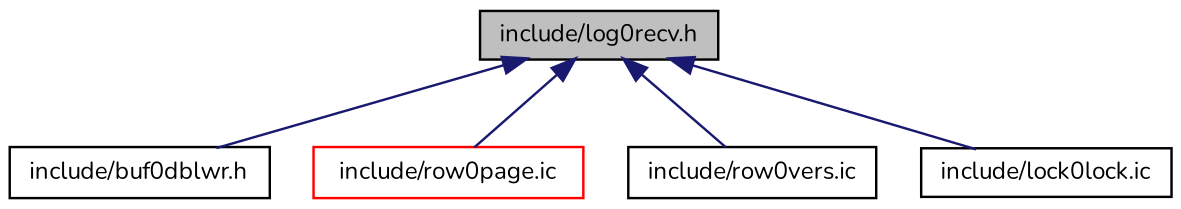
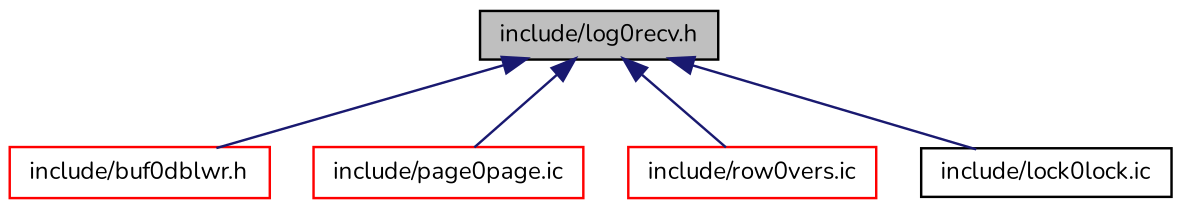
node "include/buf0dblwr.h": color black -> red
node "include/row0page.ic": label "include/row0page.ic" -> "include/page0page.ic"
node "include/row0vers.ic": color black -> red
